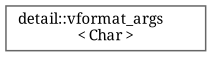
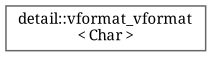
node "detail::vformat_args < Char >": label "detail::vformat_args < Char >" -> "detail::vformat_vformat < Char >"
